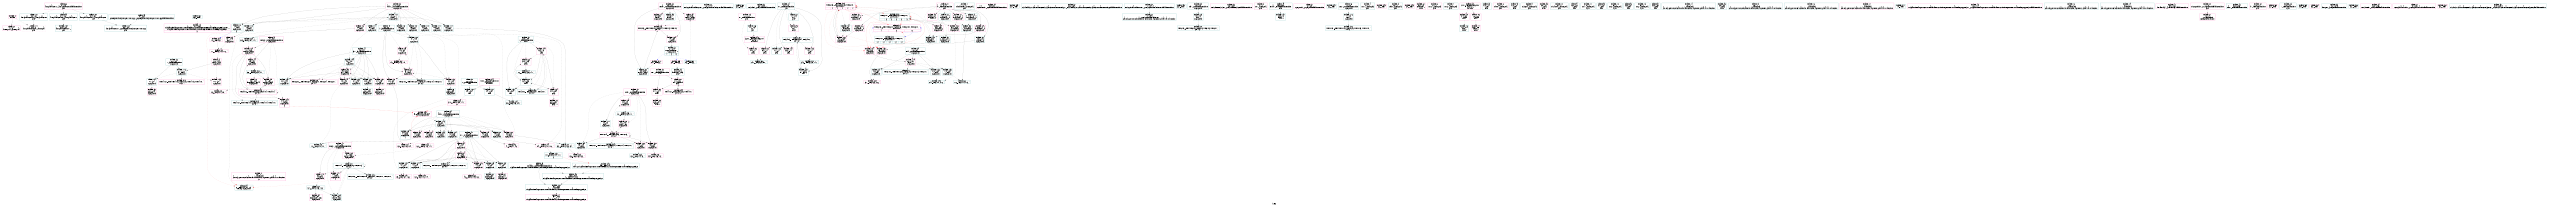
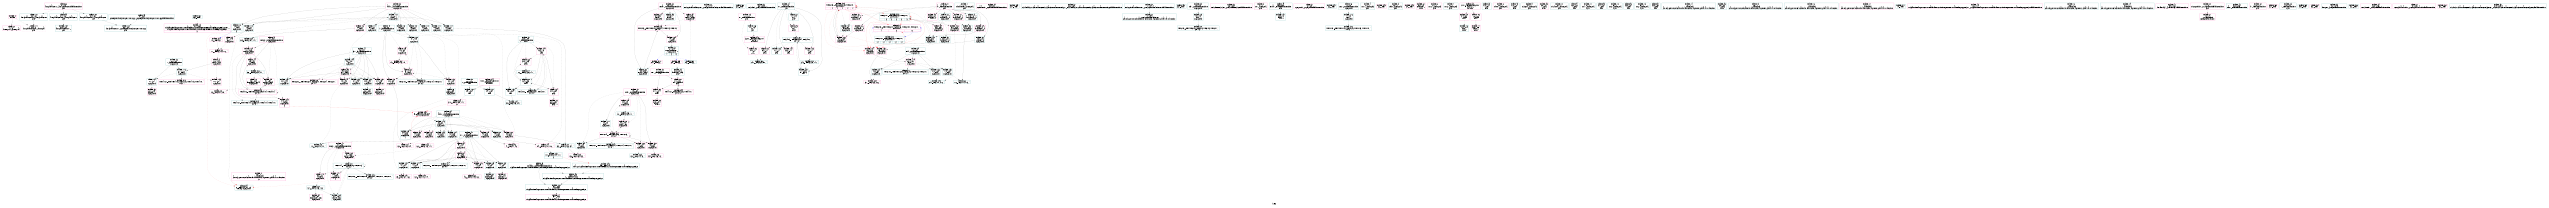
node "NodeID: 106": text "main" -> "ctors"
